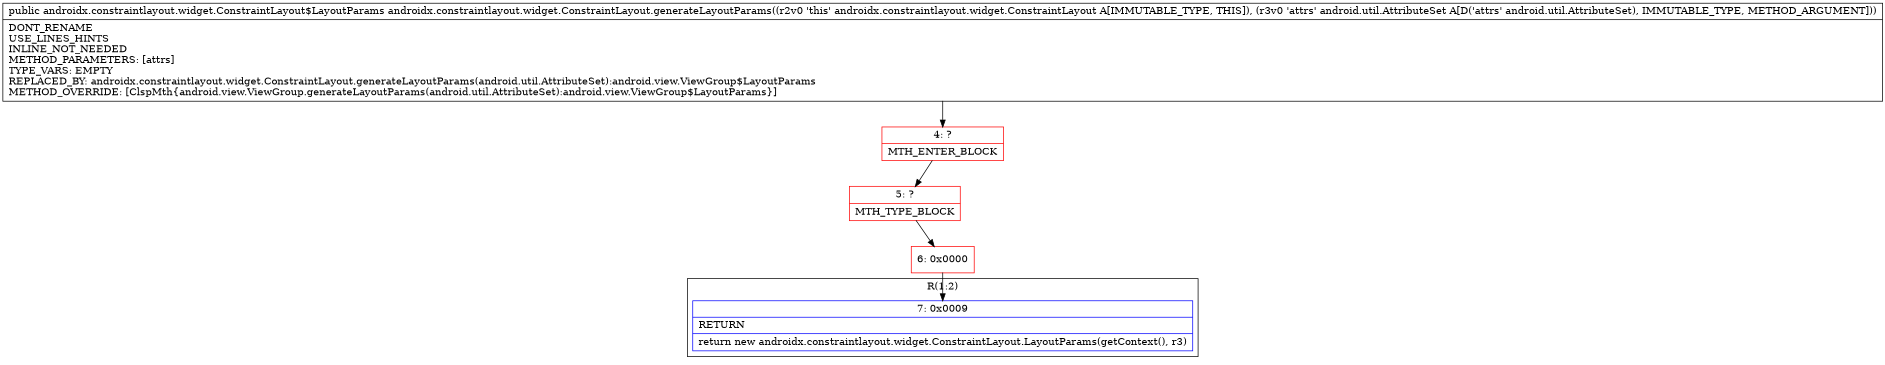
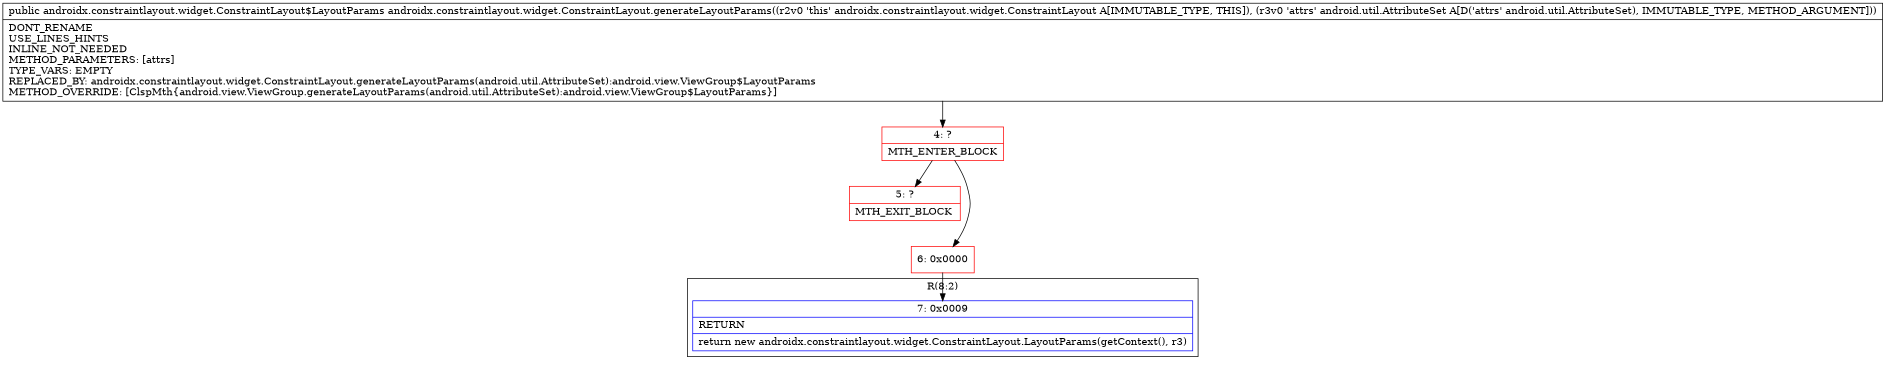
node "5: ?": text "MTH_TYPE_BLOCK" -> "MTH_EXIT_BLOCK"
edge "5: ?" -> "6: 0x0000": now "4: ?" -> "6: 0x0000"
cluster "R(1:2)": label "R(1:2)" -> "R(8:2)"
